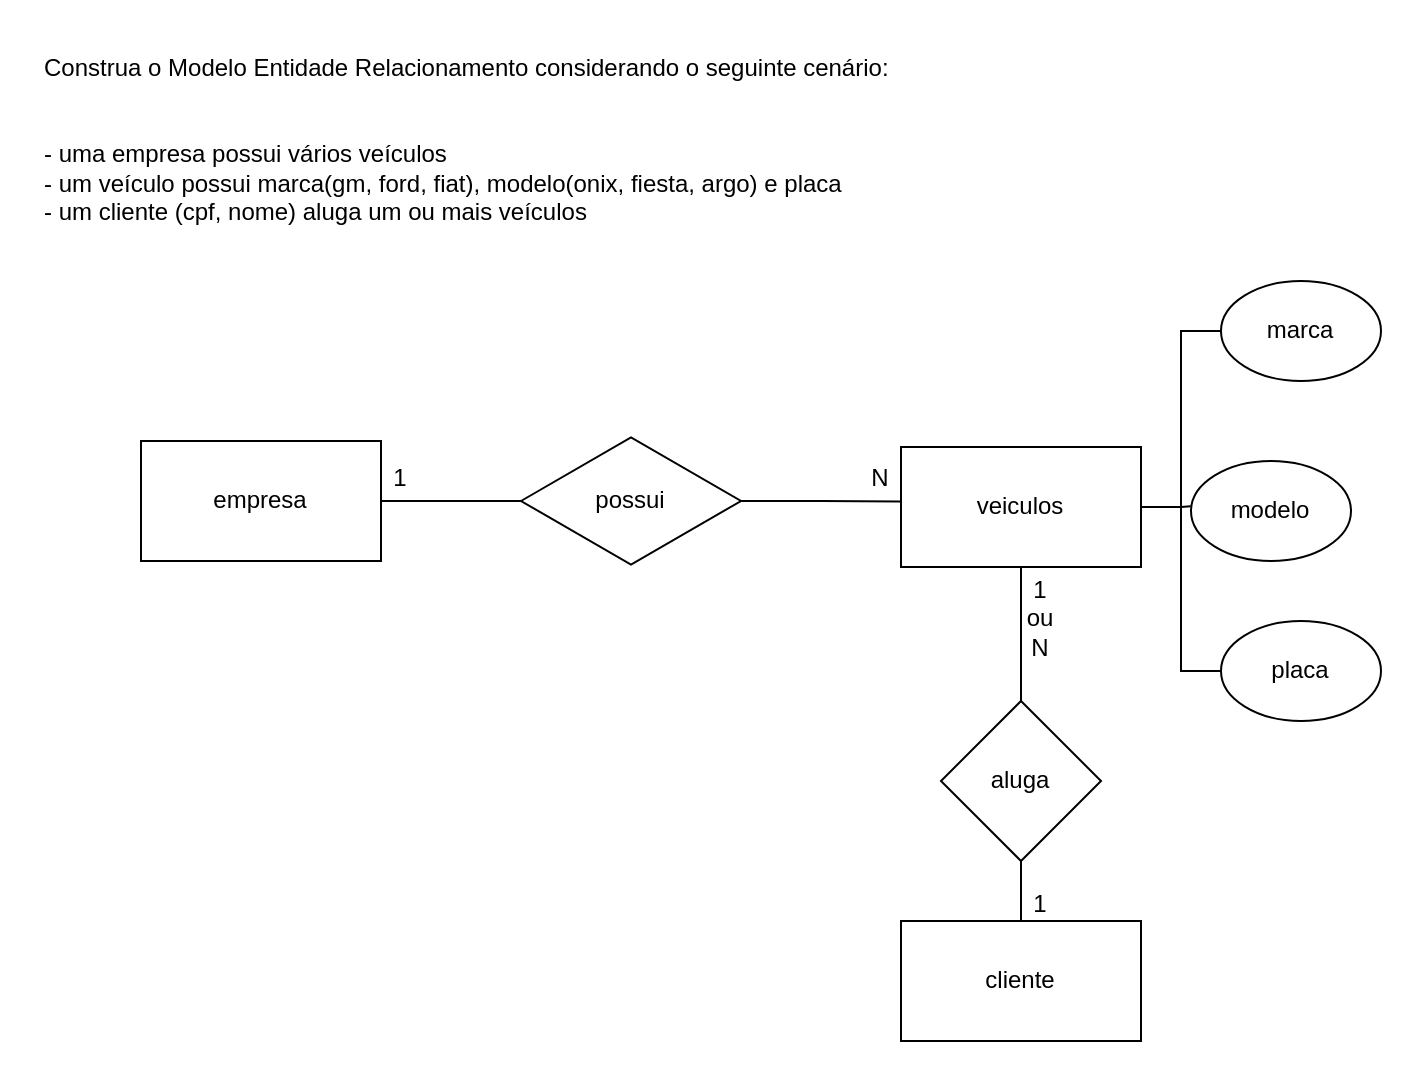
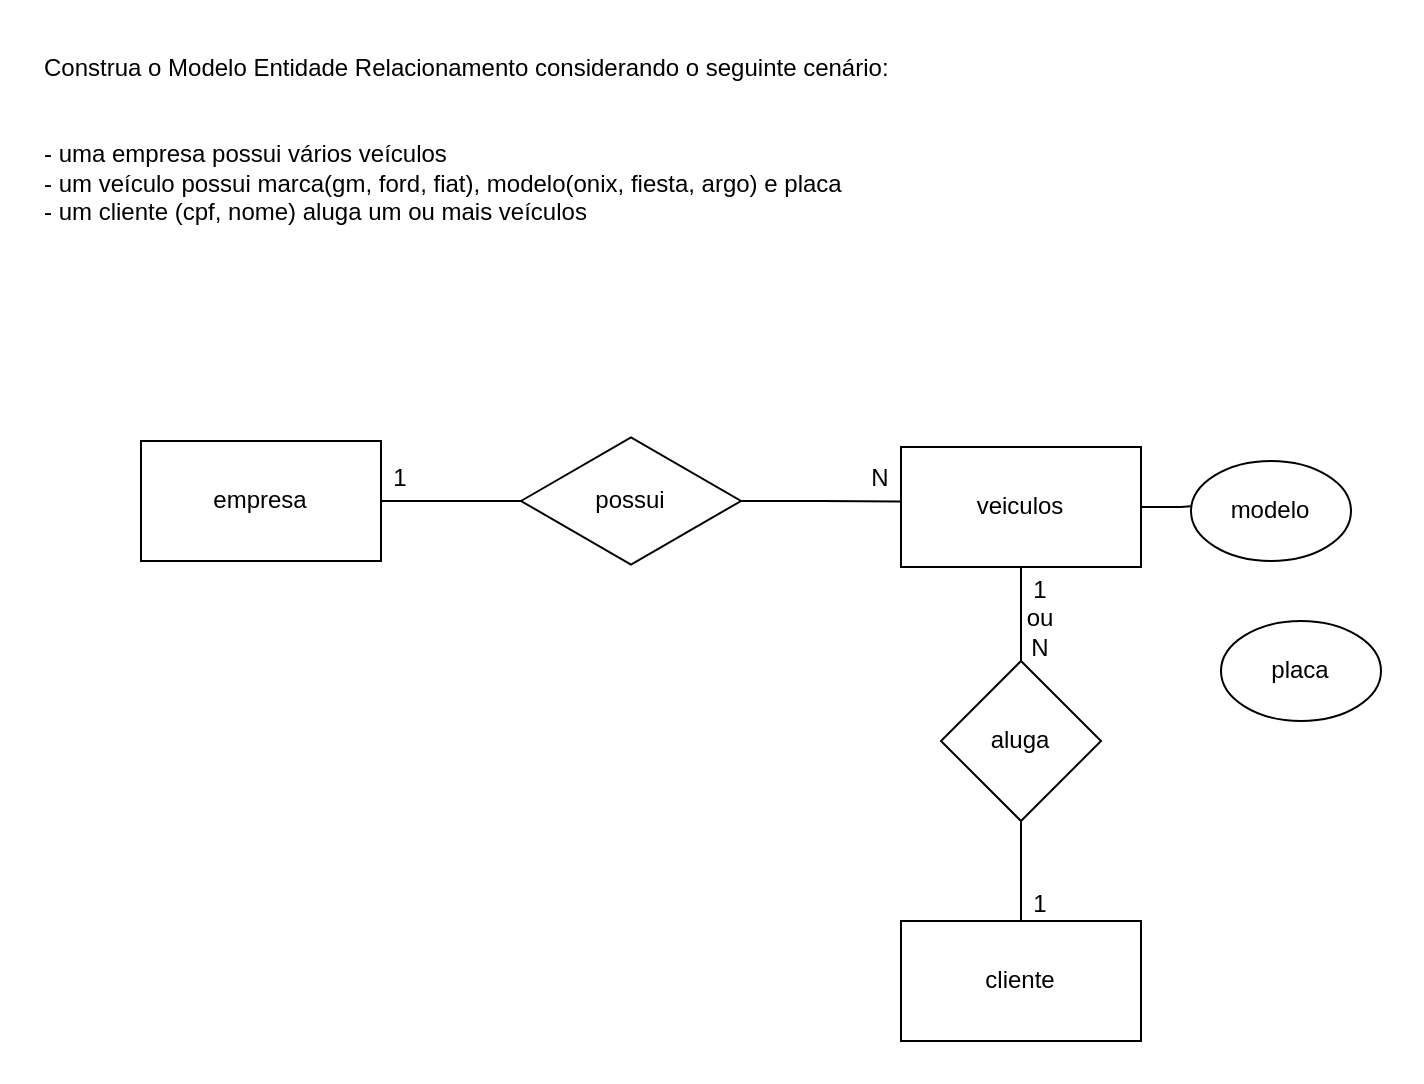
node "marca": removed
edge "marca" -- "veiculos": removed
edge "veiculos" -- "placa": removed
node "aluga": moved (1021, 781) -> (1021, 741)
